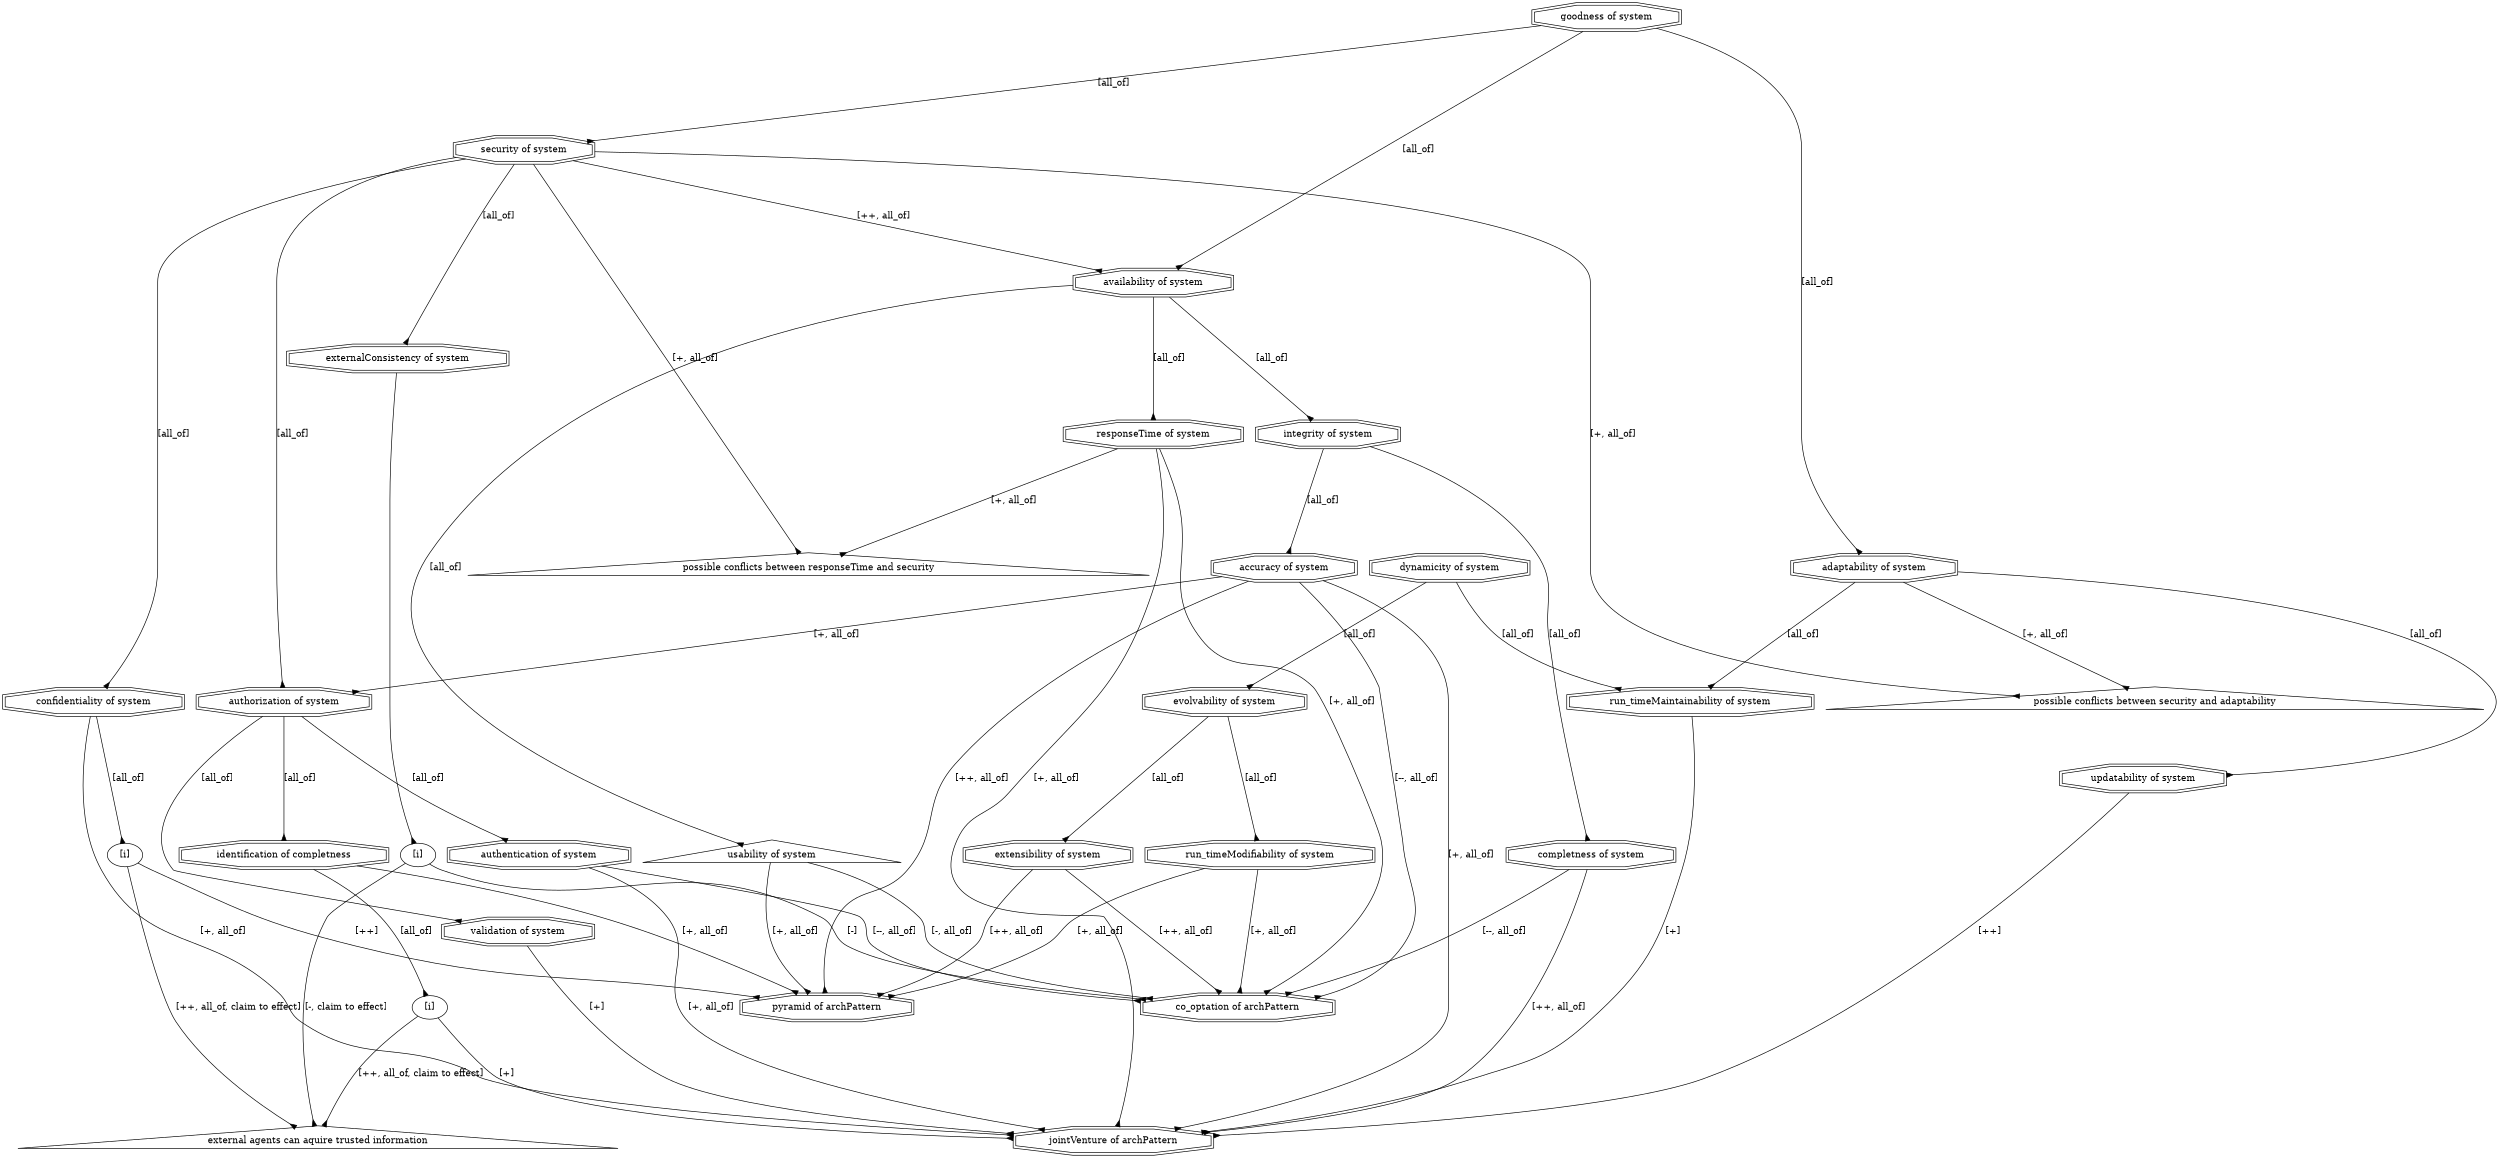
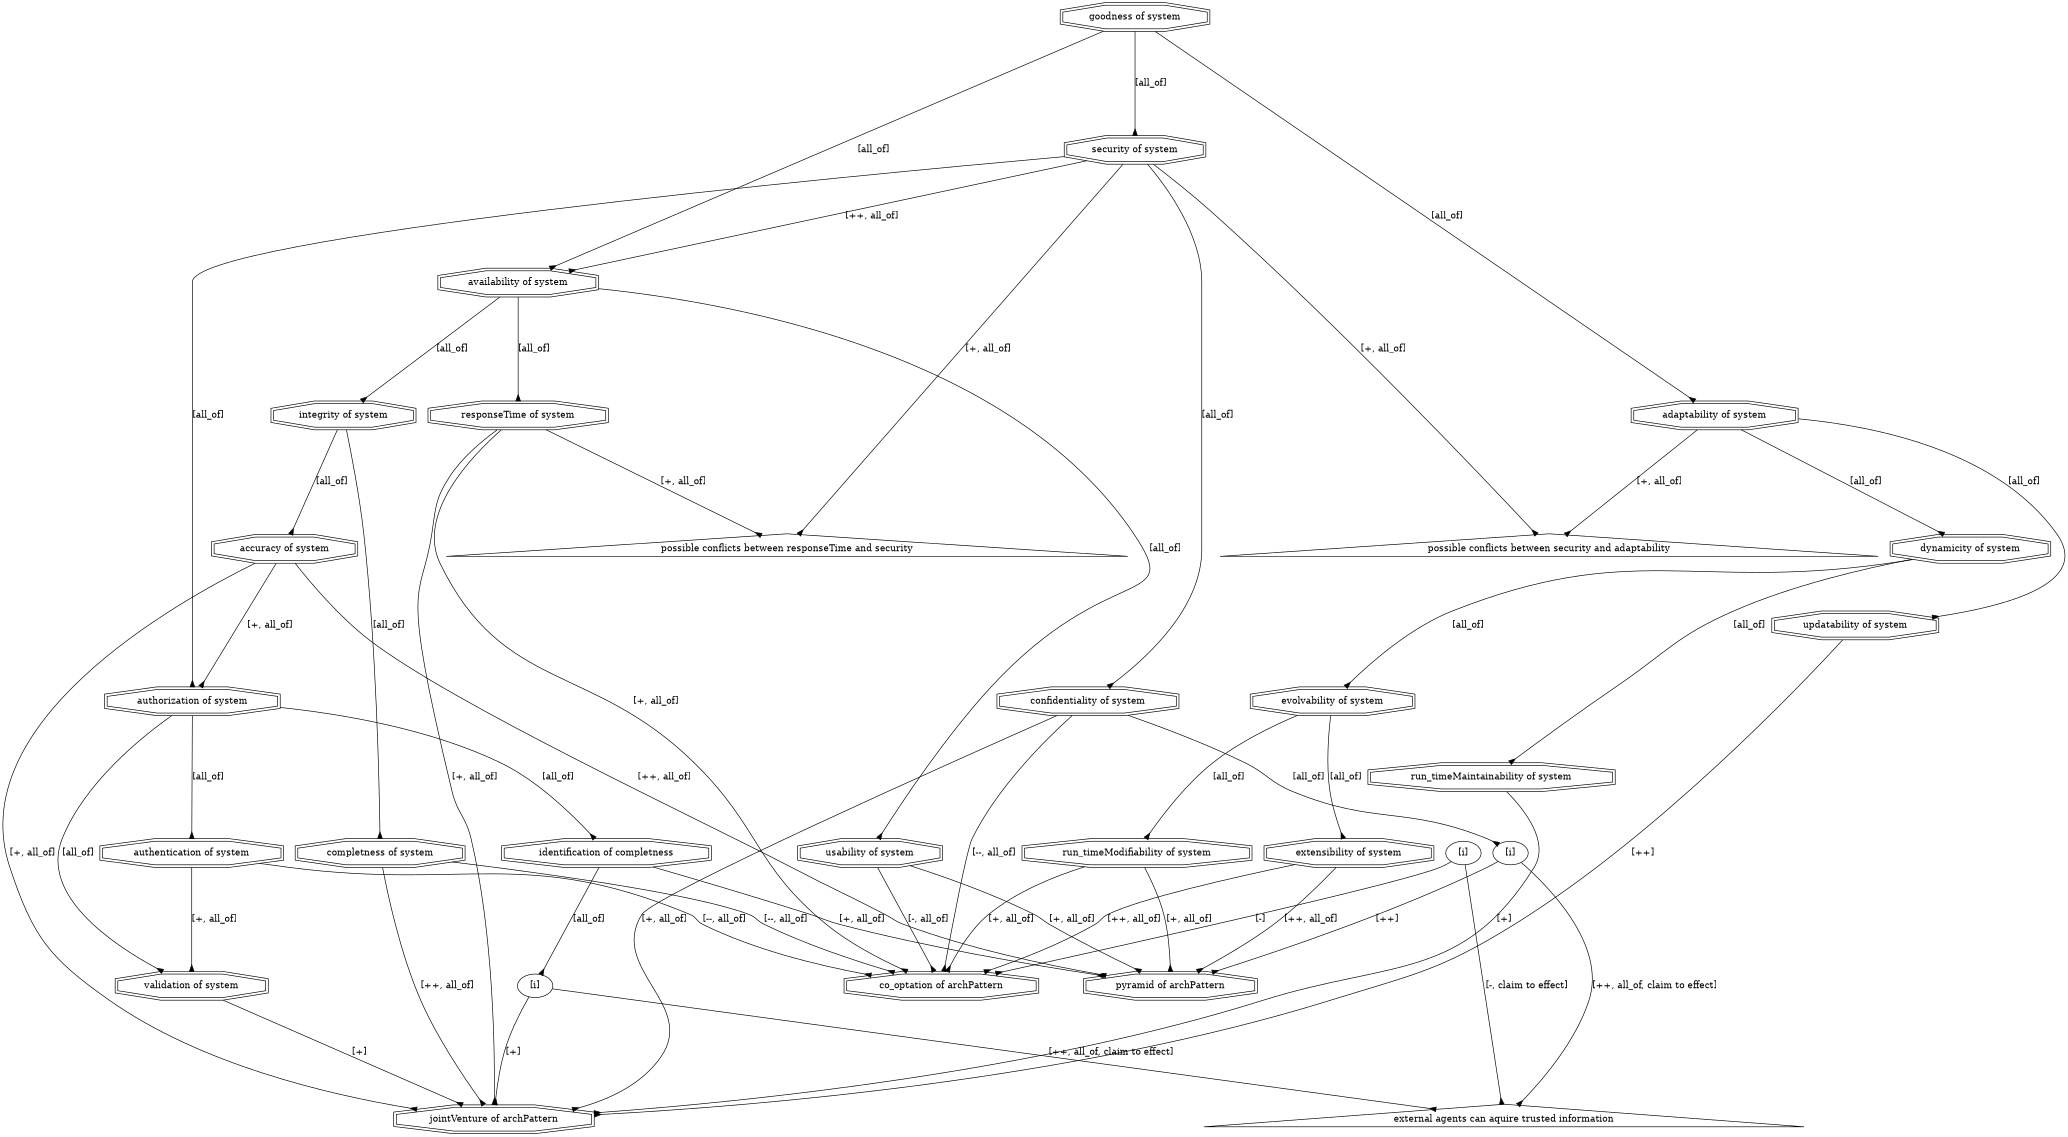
node "externalConsistency of system": removed
edge "adaptability of system" -> "run_timeMaintainability of system": now "adaptability of system" -> "dynamicity of system"
edge "accuracy of system" -> "co_optation of archPattern": now "confidentiality of system" -> "co_optation of archPattern"
node "usability of system": shape triangle -> doubleoctagon
edge "authentication of system" -> "jointVenture of archPattern": now "authentication of system" -> "validation of system"
